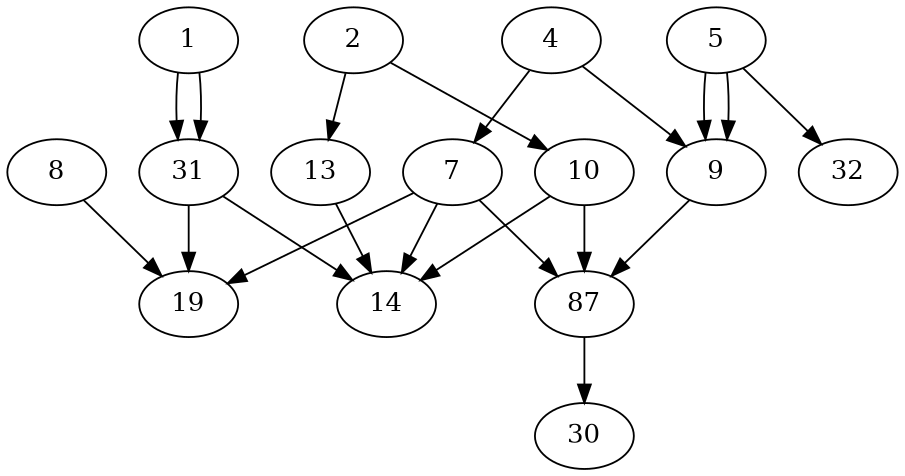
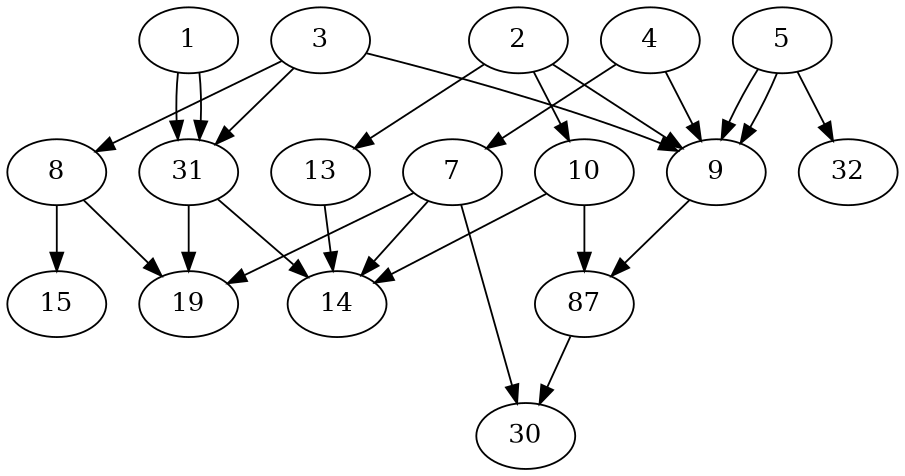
node "3": added
edge "2" -> "9": added
edge "7" -> "87": now "7" -> "30"
node "15": added
